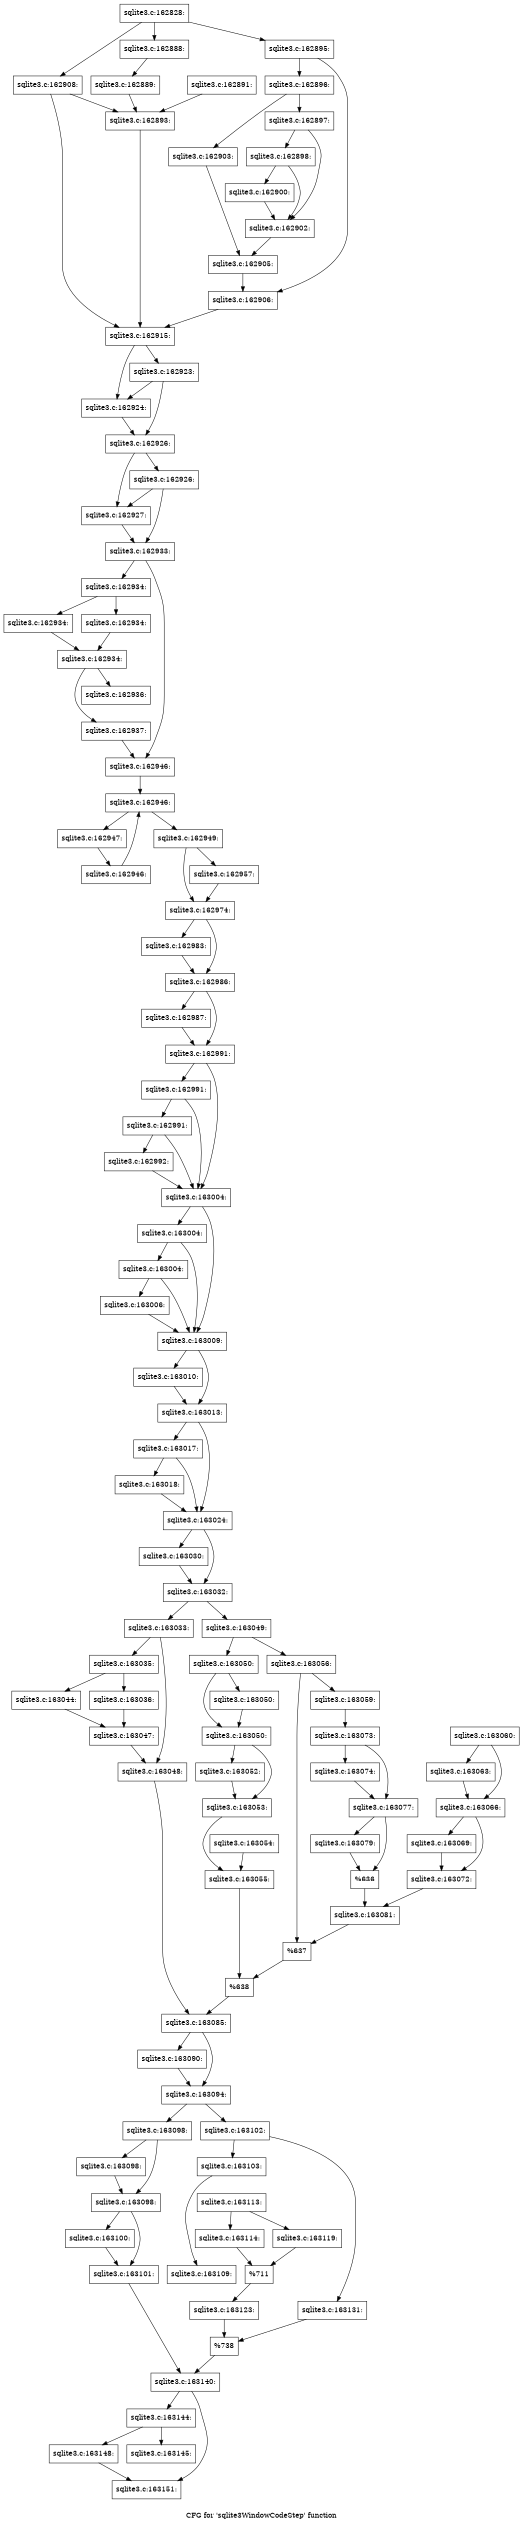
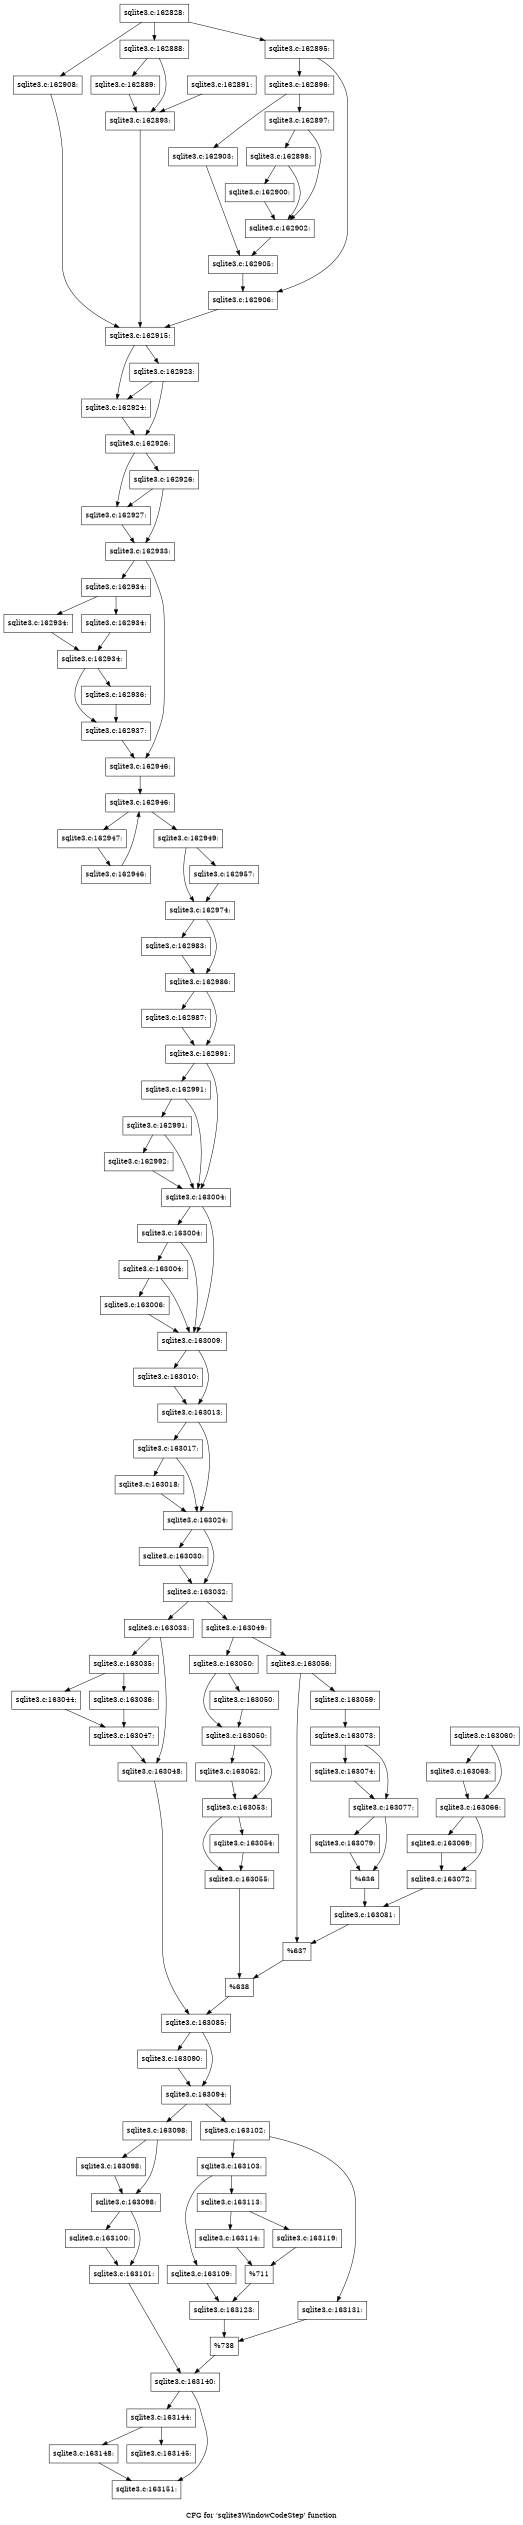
edge "sqlite3.c:162908:" -> "sqlite3.c:162893:": now "sqlite3.c:162888:" -> "sqlite3.c:162893:"
edge "sqlite3.c:162936:" -> "sqlite3.c:162937:": added
edge "sqlite3.c:163053:" -> "sqlite3.c:163054:": added
edge "sqlite3.c:163103:" -> "sqlite3.c:163113:": added
edge "sqlite3.c:163109:" -> "sqlite3.c:163123:": added
